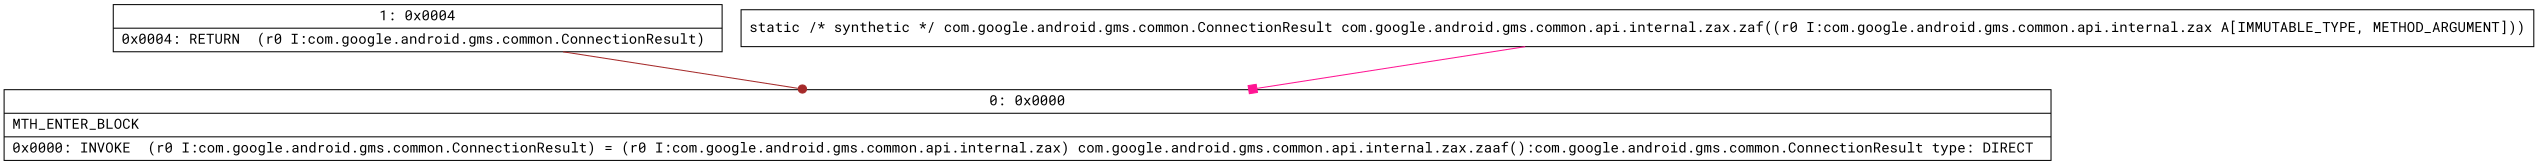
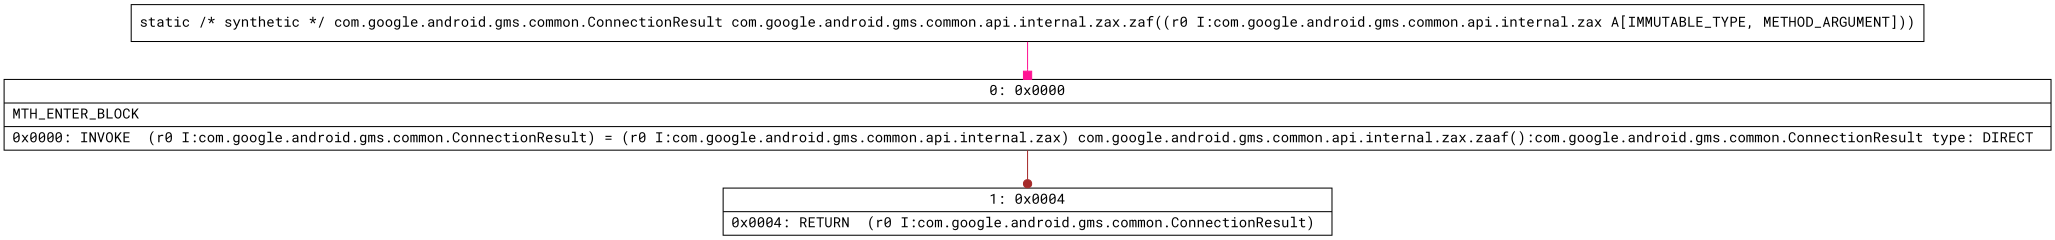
edge "1: 0x0004" -> "0: 0x0000": reversed
